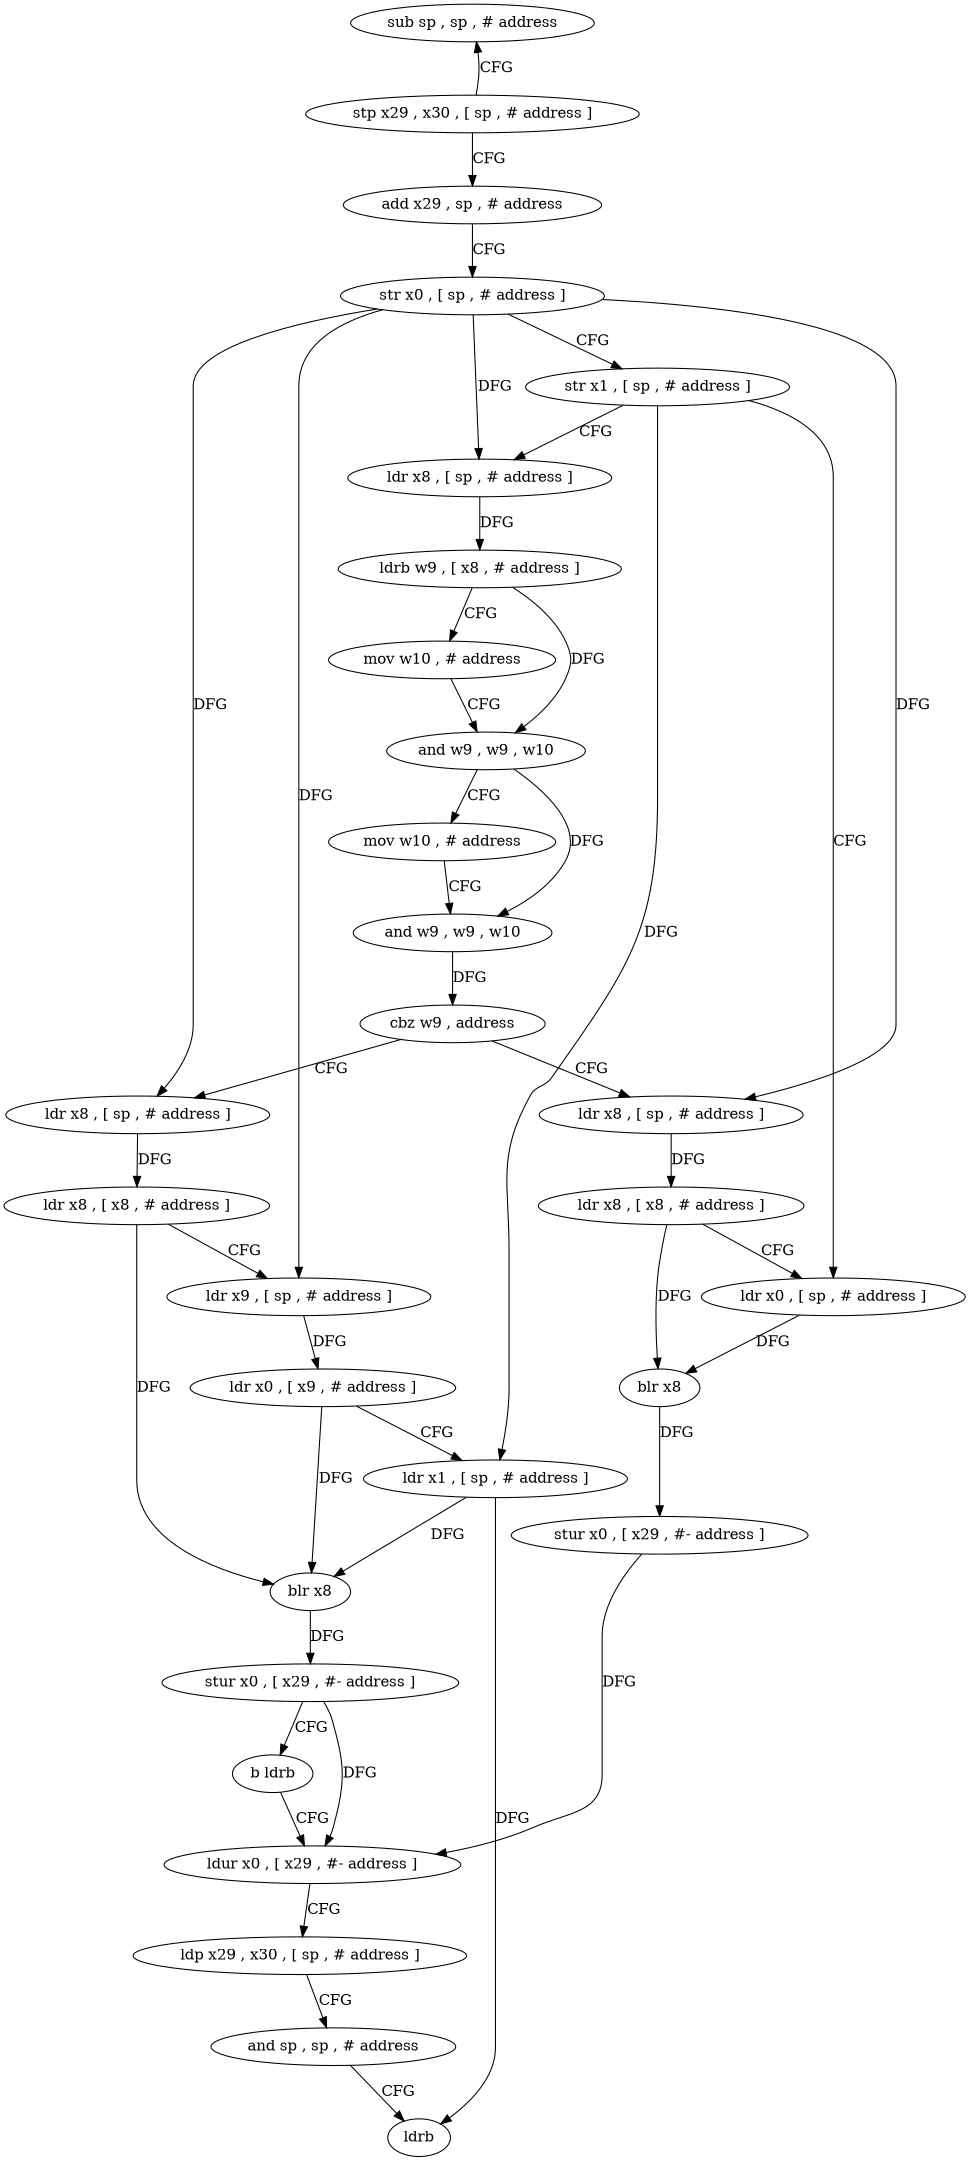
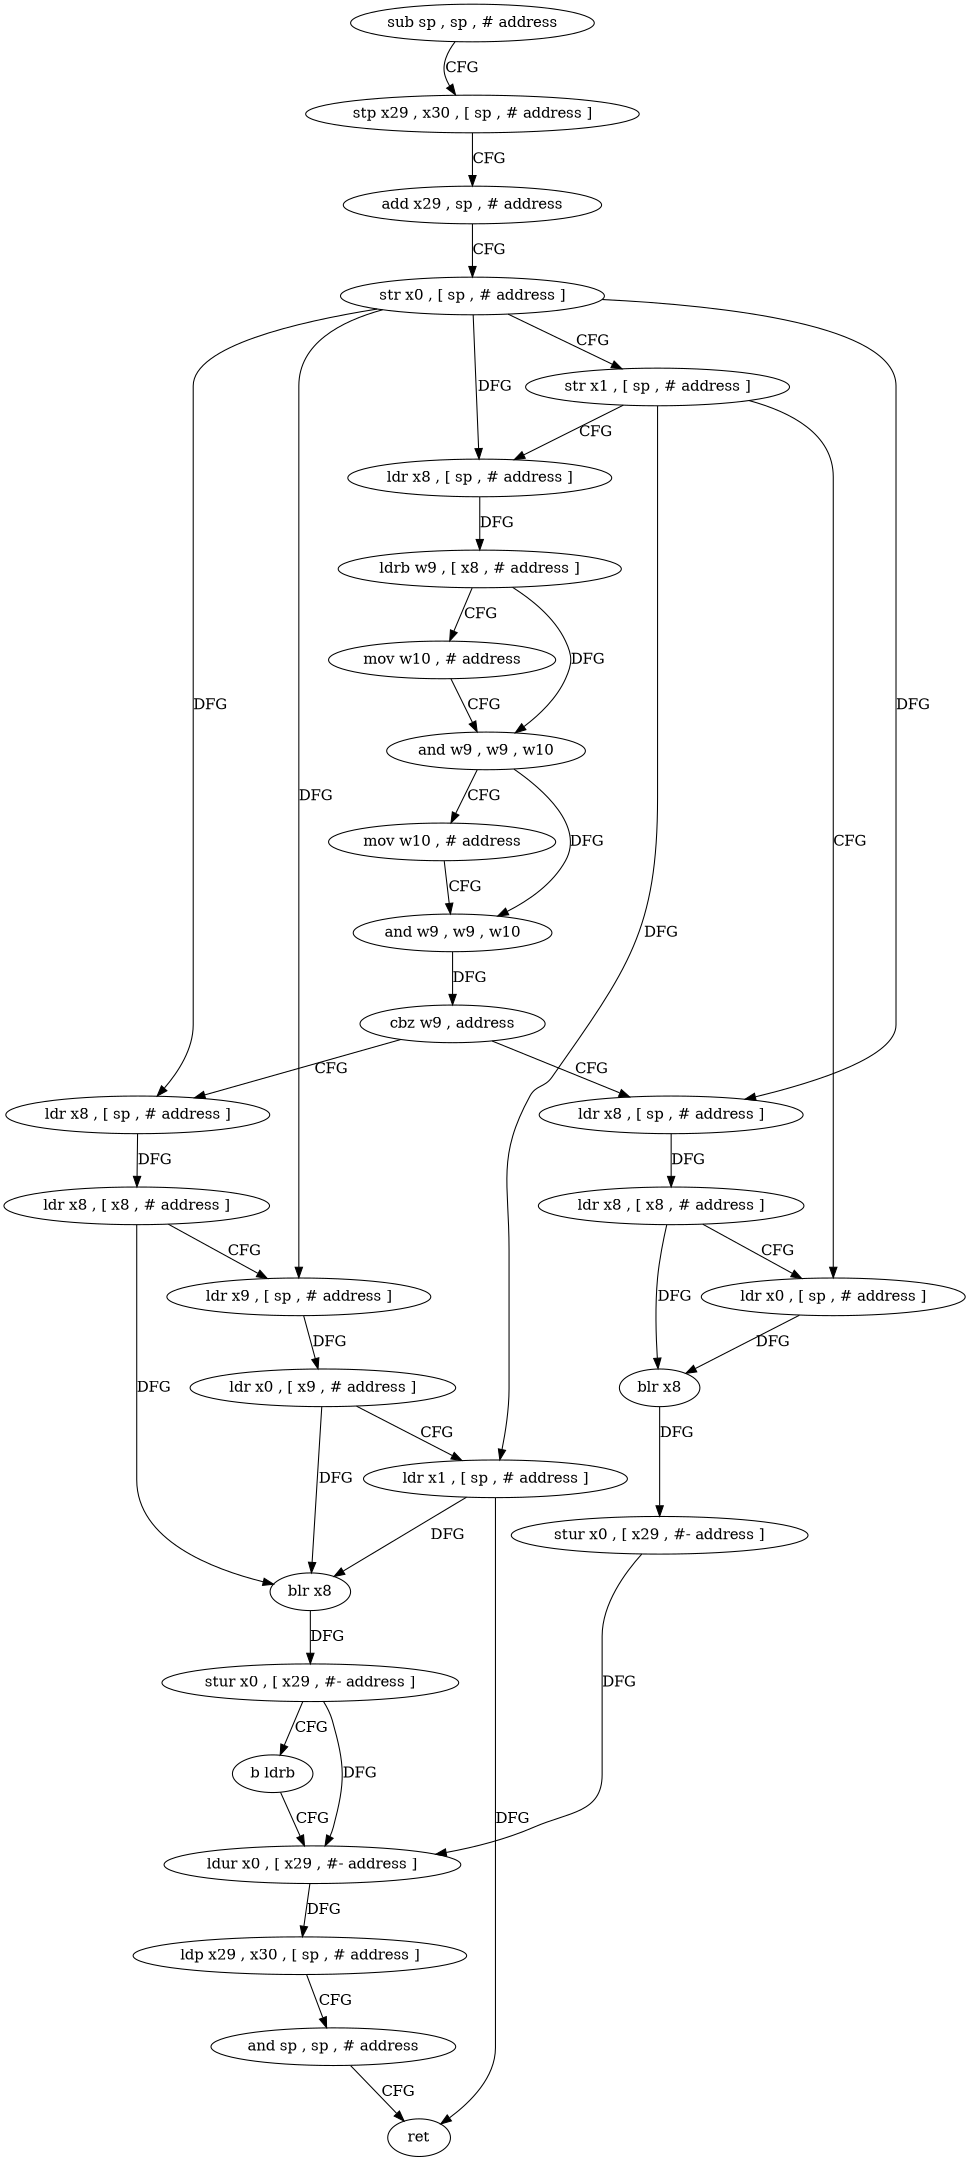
edge "stp x29 , x30 , [ sp , # address ]" -> "sub sp , sp , # address": reversed
edge "ldur x0 , [ x29 , #- address ]" -> "ldp x29 , x30 , [ sp , # address ]": label "CFG" -> "DFG"
node "ldrb": label "ldrb" -> "ret"
